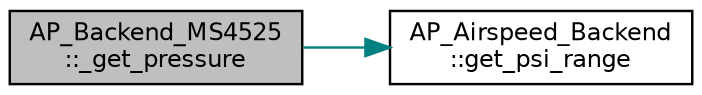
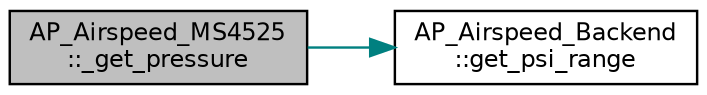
node "AP_Backend_MS4525 ::_get_pressure": label "AP_Backend_MS4525 ::_get_pressure" -> "AP_Airspeed_MS4525 ::_get_pressure"
